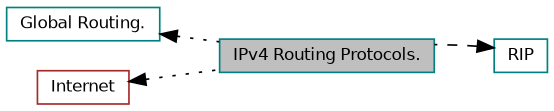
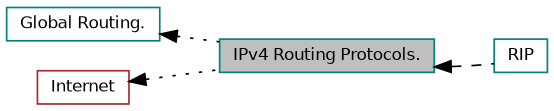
edge "IPv4 Routing Protocols." -> "RIP": reversed
